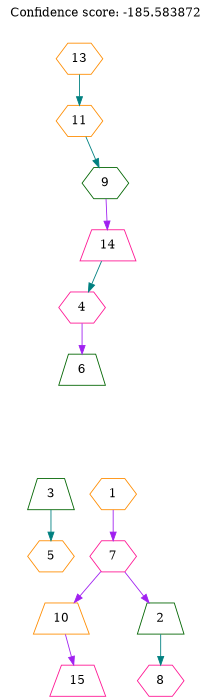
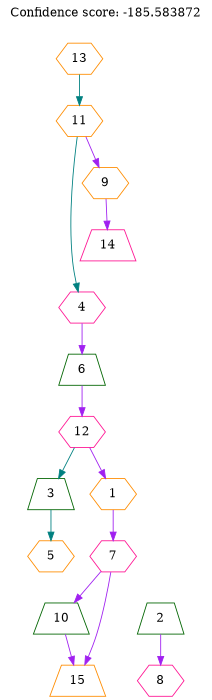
edge "11" -> "9": color teal -> purple
node "9": color darkgreen -> darkorange
edge "14" -> "4": now "11" -> "4"
node "12": added
edge "7" -> "2": now "7" -> "15"
node "10": color darkorange -> darkgreen
edge "2" -> "8": color teal -> purple
node "15": color deeppink -> darkorange
